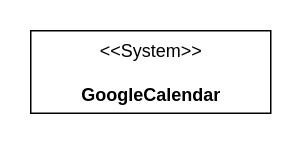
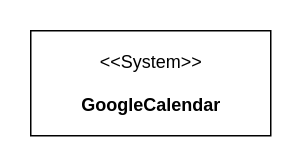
node "<<System>> GoogleCalendar": size 240x83 -> 240x105
